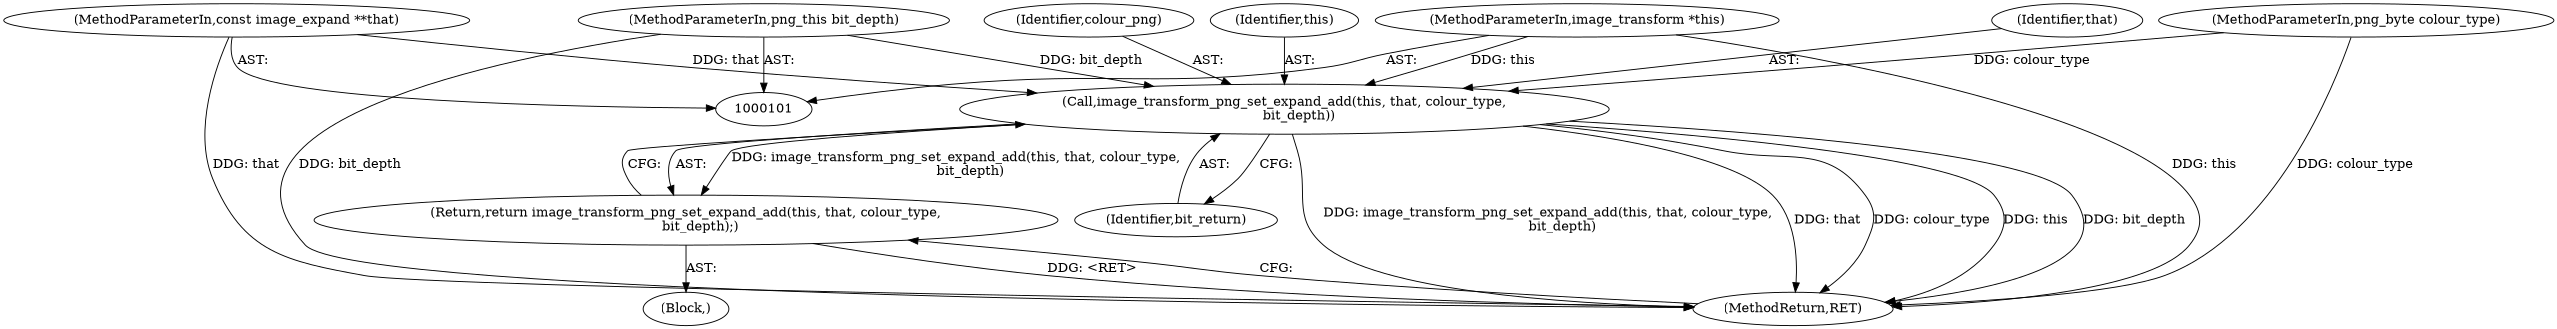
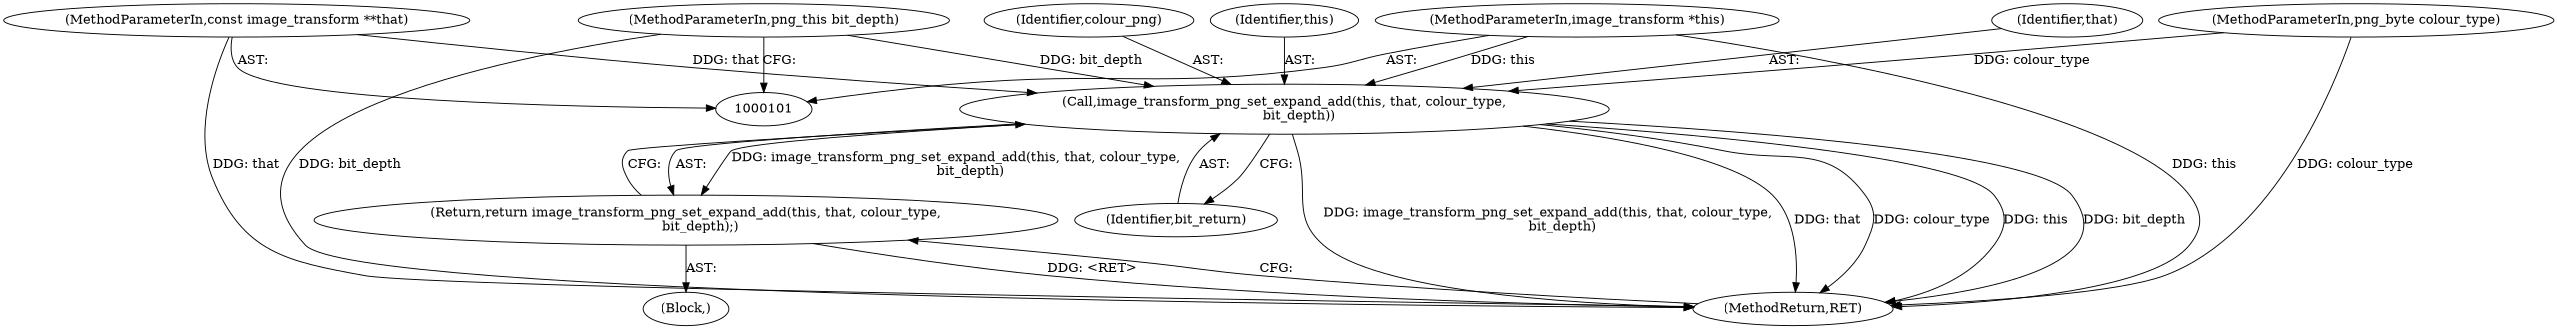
node "(MethodParameterIn,const image_expand **that)": label "(MethodParameterIn,const image_expand **that)" -> "(MethodParameterIn,const image_transform **that)"
edge "(MethodParameterIn,png_this bit_depth)" -> "1000101": label "AST: " -> "CFG: "
